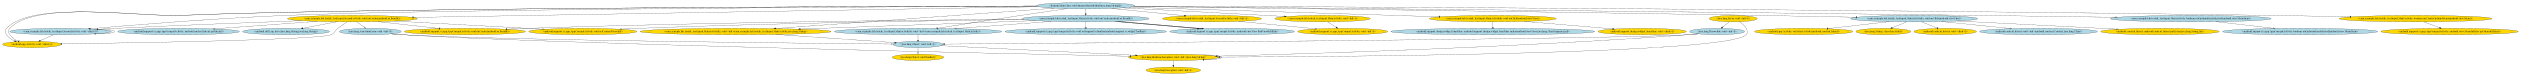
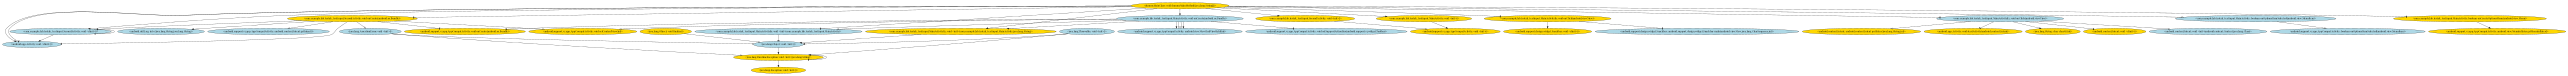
node "<dummyMainClass: void dummyMainMethod(java.lang.String[])>": fillcolor lightblue -> gold
node "<java.lang.Error: void <init>()>": removed
node "<android.app.Activity: void <clinit>()>": fillcolor gold -> lightblue
edge "<java.lang.AssertionError: void <init>()>" -> "<java.lang.RuntimeException: void <init>(java.lang.String)>": arrowhead tee -> onormal
edge "<java.lang.Object: void <init>()>" -> "<java.lang.Object: void finalize()>": reversed
